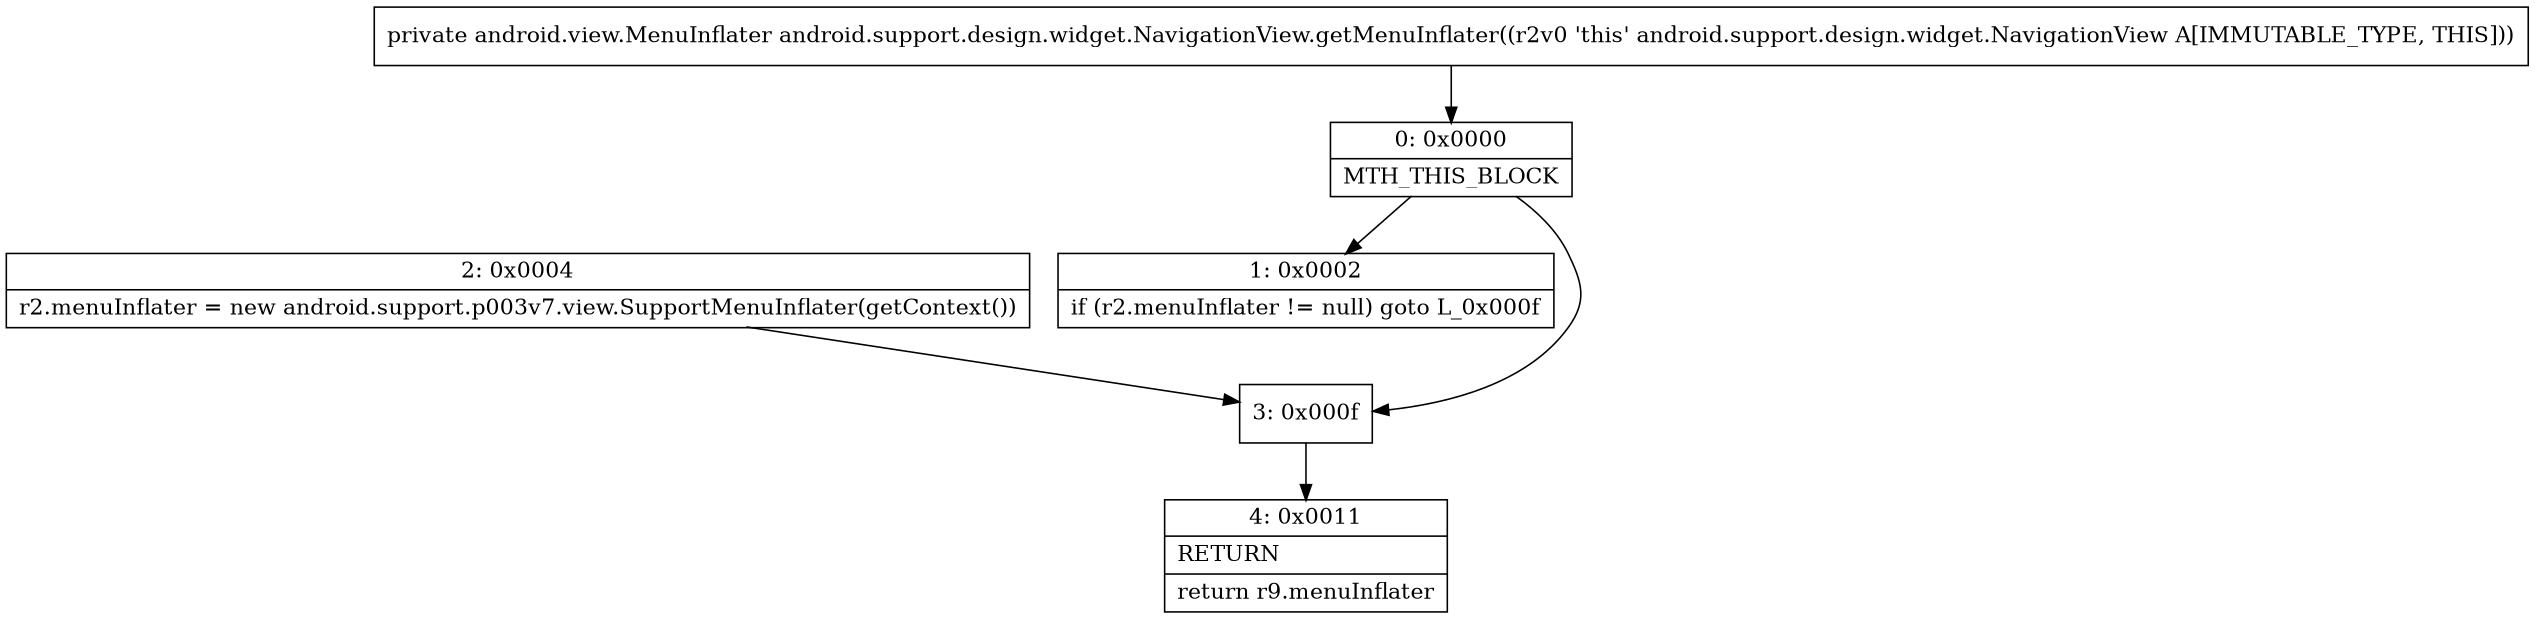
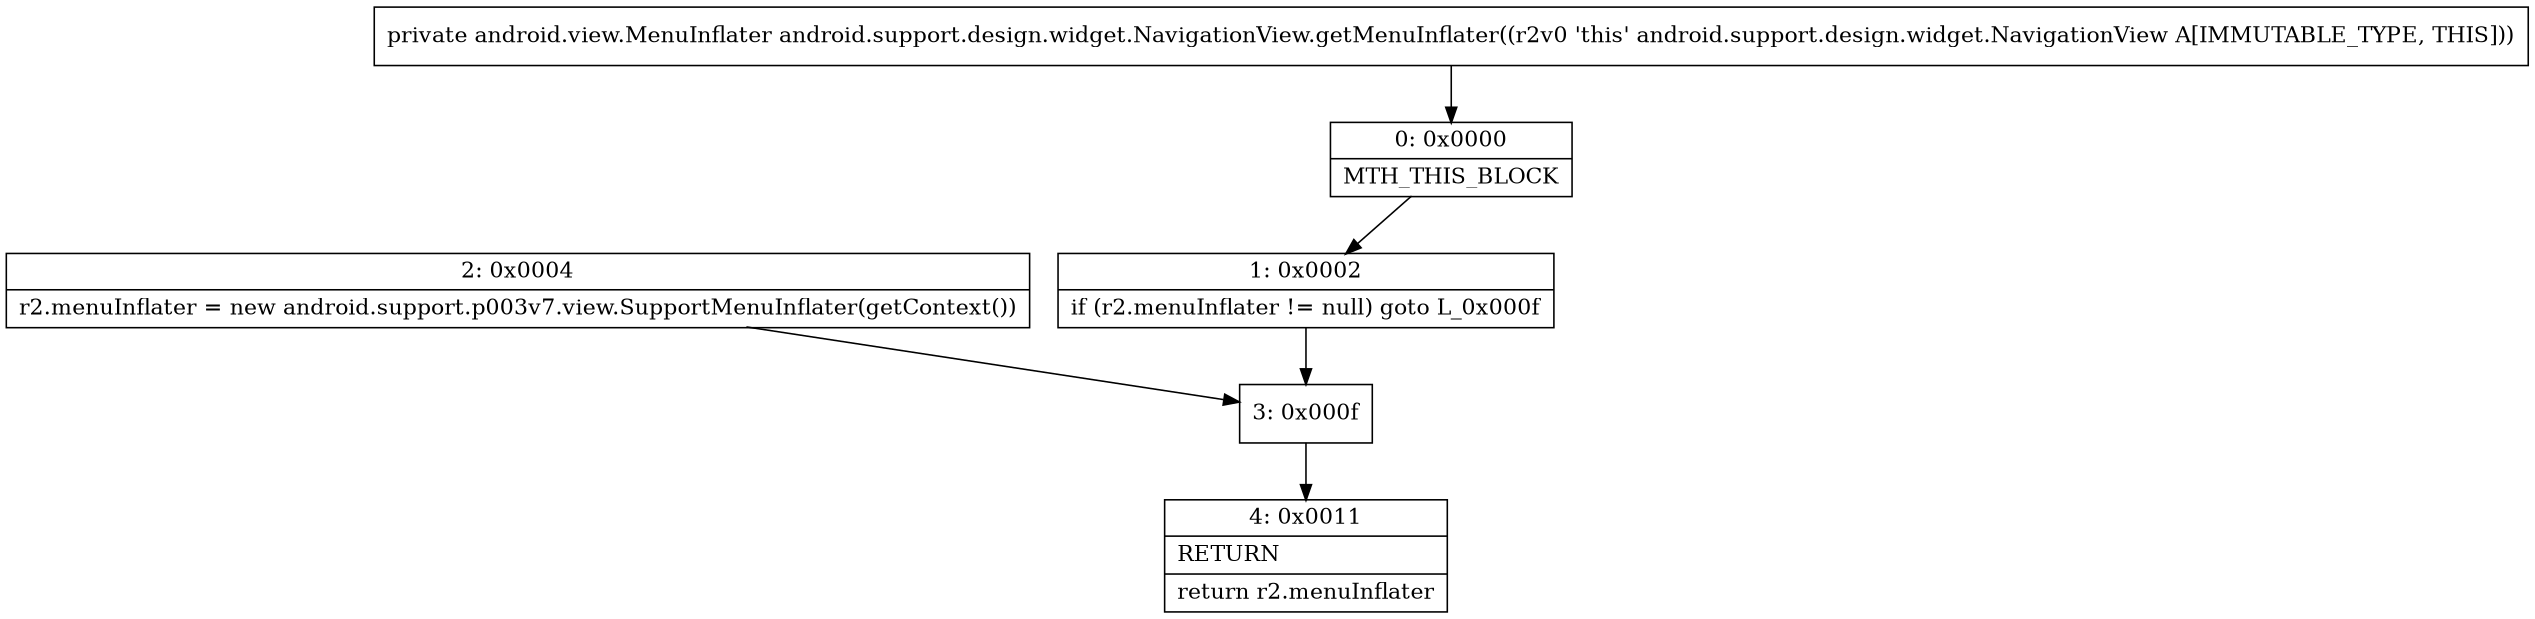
edge "0: 0x0000" -> "3: 0x000f": now "1: 0x0002" -> "3: 0x000f"
node "4: 0x0011": text "return r9.menuInflater" -> "return r2.menuInflater"
